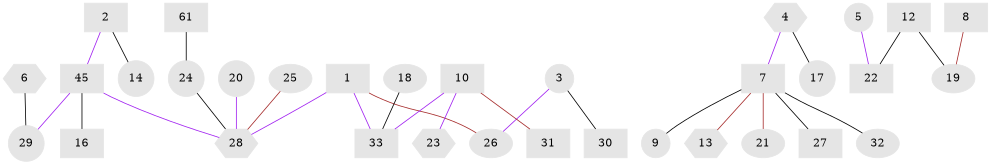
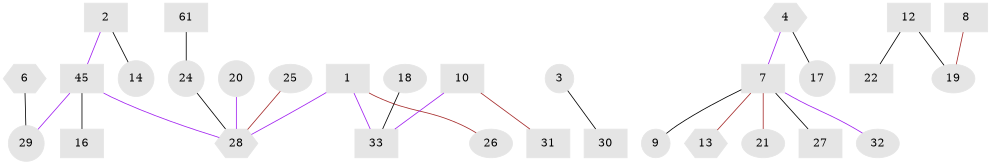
node "5": removed
edge "3" -- "26": removed
edge "7" -- "32": color black -> purple
node "23": removed
